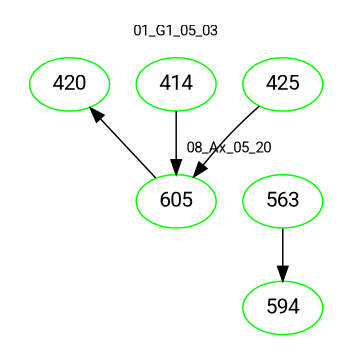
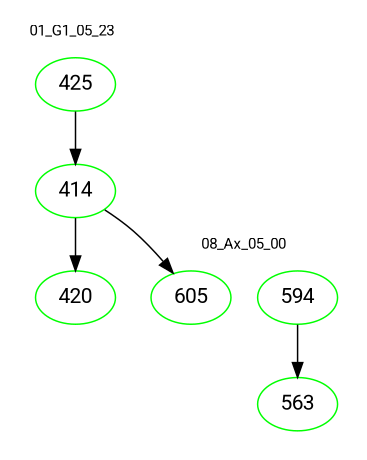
cluster "01_G1_05_03": label "01_G1_05_03" -> "01_G1_05_23"
edge "425" -> "605": now "425" -> "414"
cluster "08_Ax_05_20": label "08_Ax_05_20" -> "08_Ax_05_00"
edge "605" -> "420": now "414" -> "420"
edge "563" -> "594": reversed
